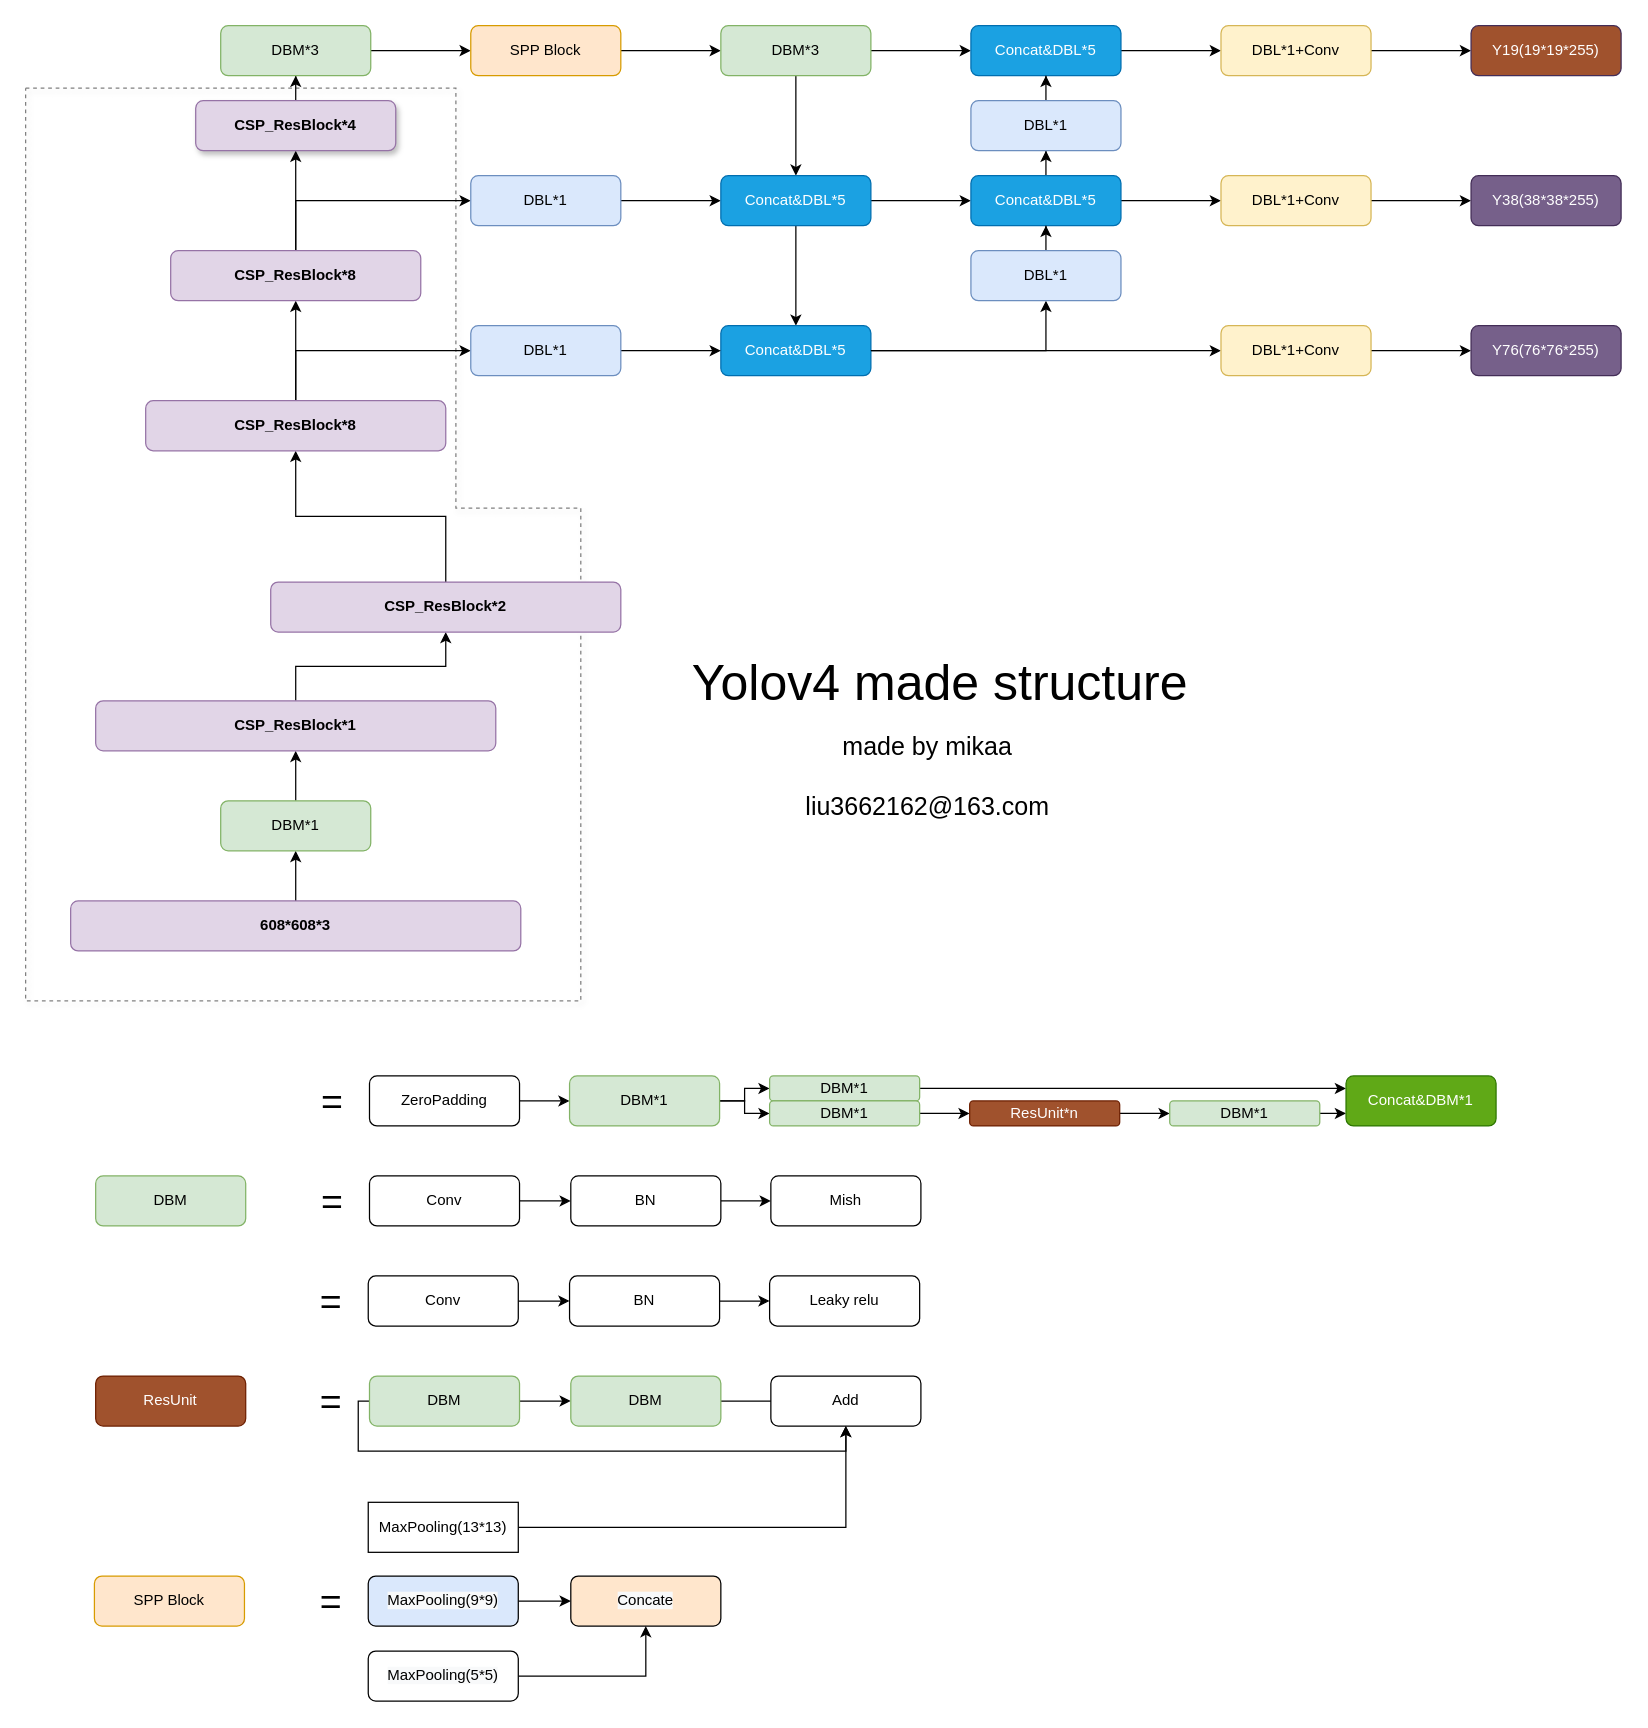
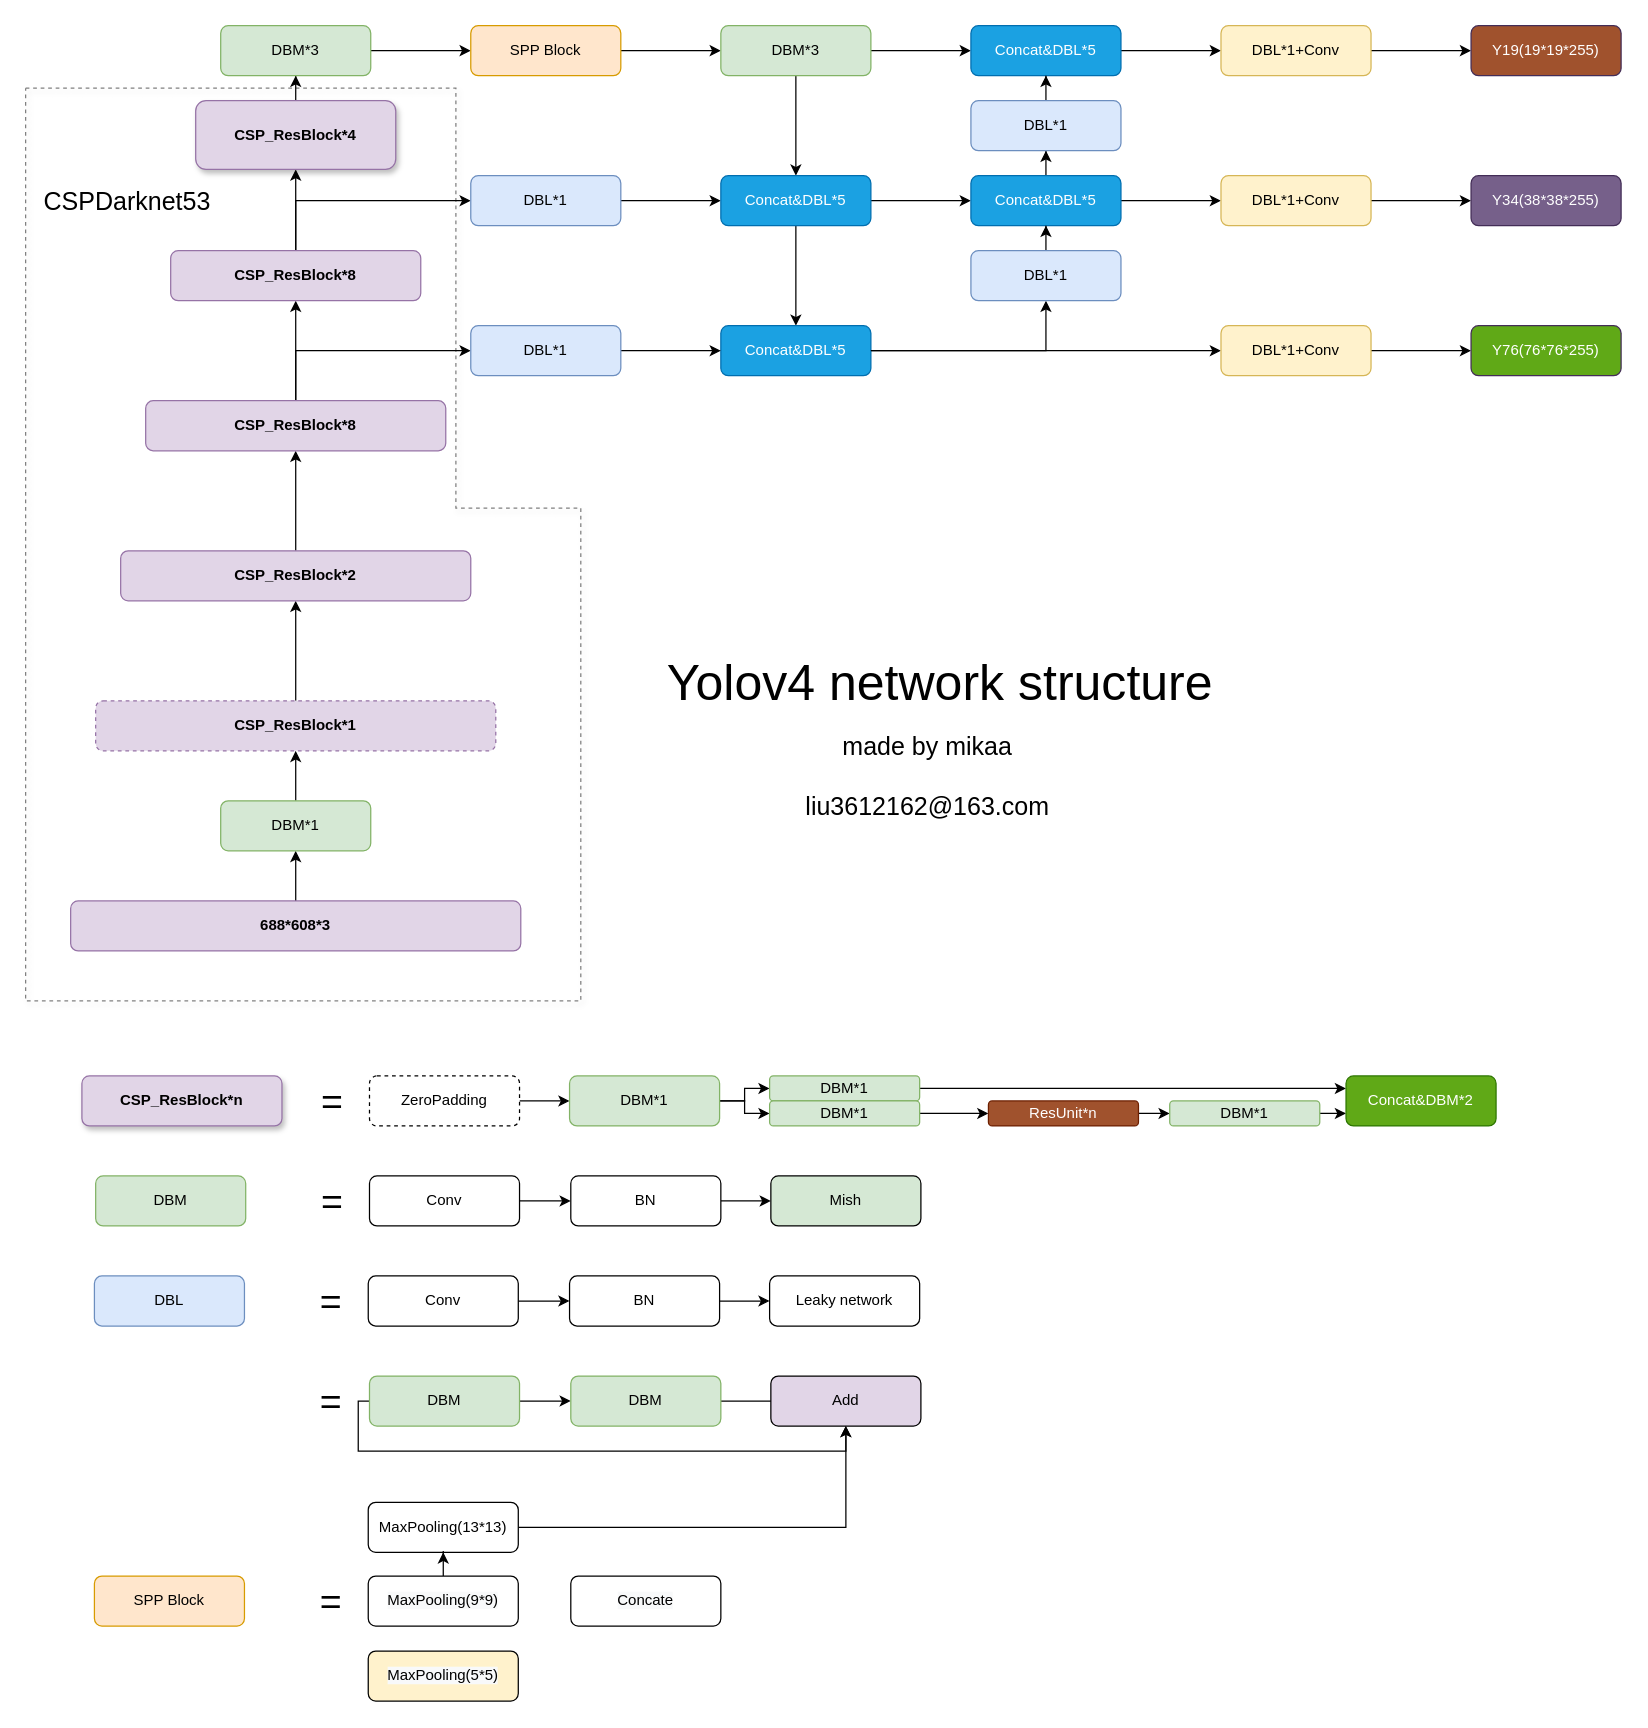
node "CSP_ResBlock*4": size 200x50 -> 200x69
node "CSPDarknet53": added
node "Y38(38*38*255)": label "Y38(38*38*255)" -> "Y34(38*38*255)"
node "Y76(76*76*255)": fillcolor #76608a -> #60a917
node "CSP_ResBlock*2": moved (446, 607) -> (296, 576)
node "Yolov4 made structure": label "Yolov4 made structure" -> "Yolov4 network structure"
node "CSP_ResBlock*1": style solid -> dashed
node "made by mikaaliu3662162@163.com": label "made by mikaaliu3662162@163.com" -> "made by mikaaliu3612162@163.com"
node "608*608*3": label "608*608*3" -> "688*608*3"
node "CSP_ResBlock*n": added
node "ZeroPadding": style solid -> dashed
node "Concat&DBM*1": label "Concat&DBM*1" -> "Concat&DBM*2"
node "ResUnit*n": moved (1044, 1113) -> (1063, 1113)
node "Mish": fillcolor #ffffff -> #d5e8d4
node "DBL": added
node "Leaky relu": label "Leaky relu" -> "Leaky network"
node "ResUnit": removed
node "Add": fillcolor #ffffff -> #e1d5e7
node "MaxPooling(13*13)": shape rectangle -> rounded rectangle
node "MaxPooling(9*9)": fillcolor #dae8fc -> #ffffff
edge "MaxPooling(9*9)" -> "Concate": now "MaxPooling(9*9)" -> "MaxPooling(13*13)"
node "Concate": fillcolor #ffe6cc -> #ffffff
node "MaxPooling(5*5)": fillcolor #ffffff -> #fff2cc
edge "MaxPooling(5*5)" -> "Concate": removed
